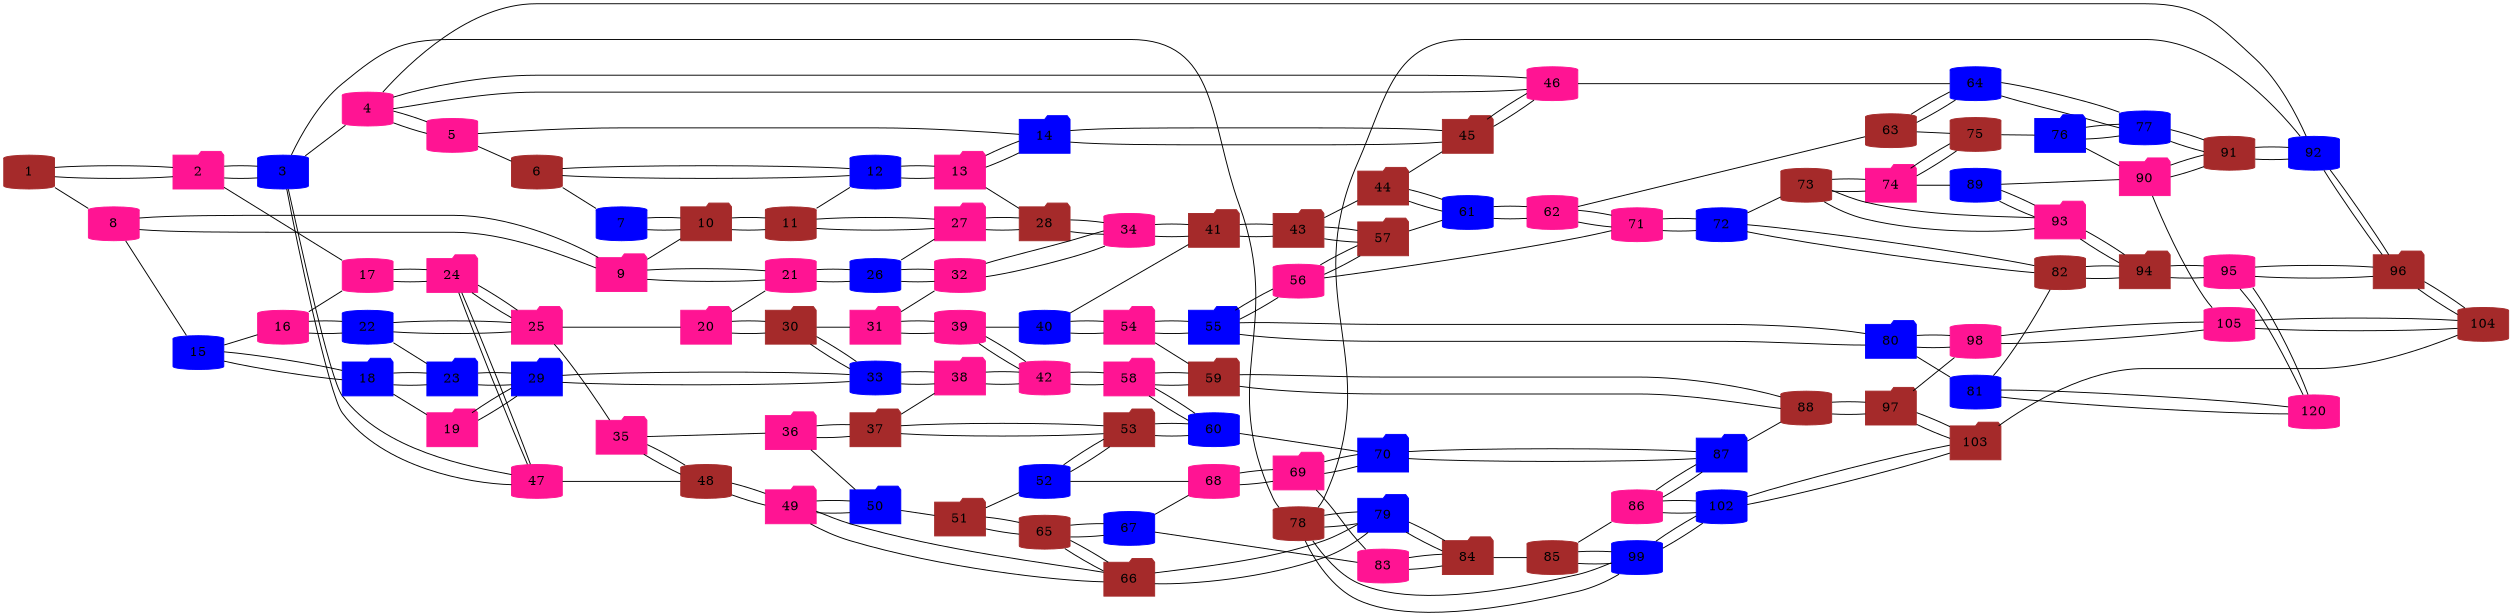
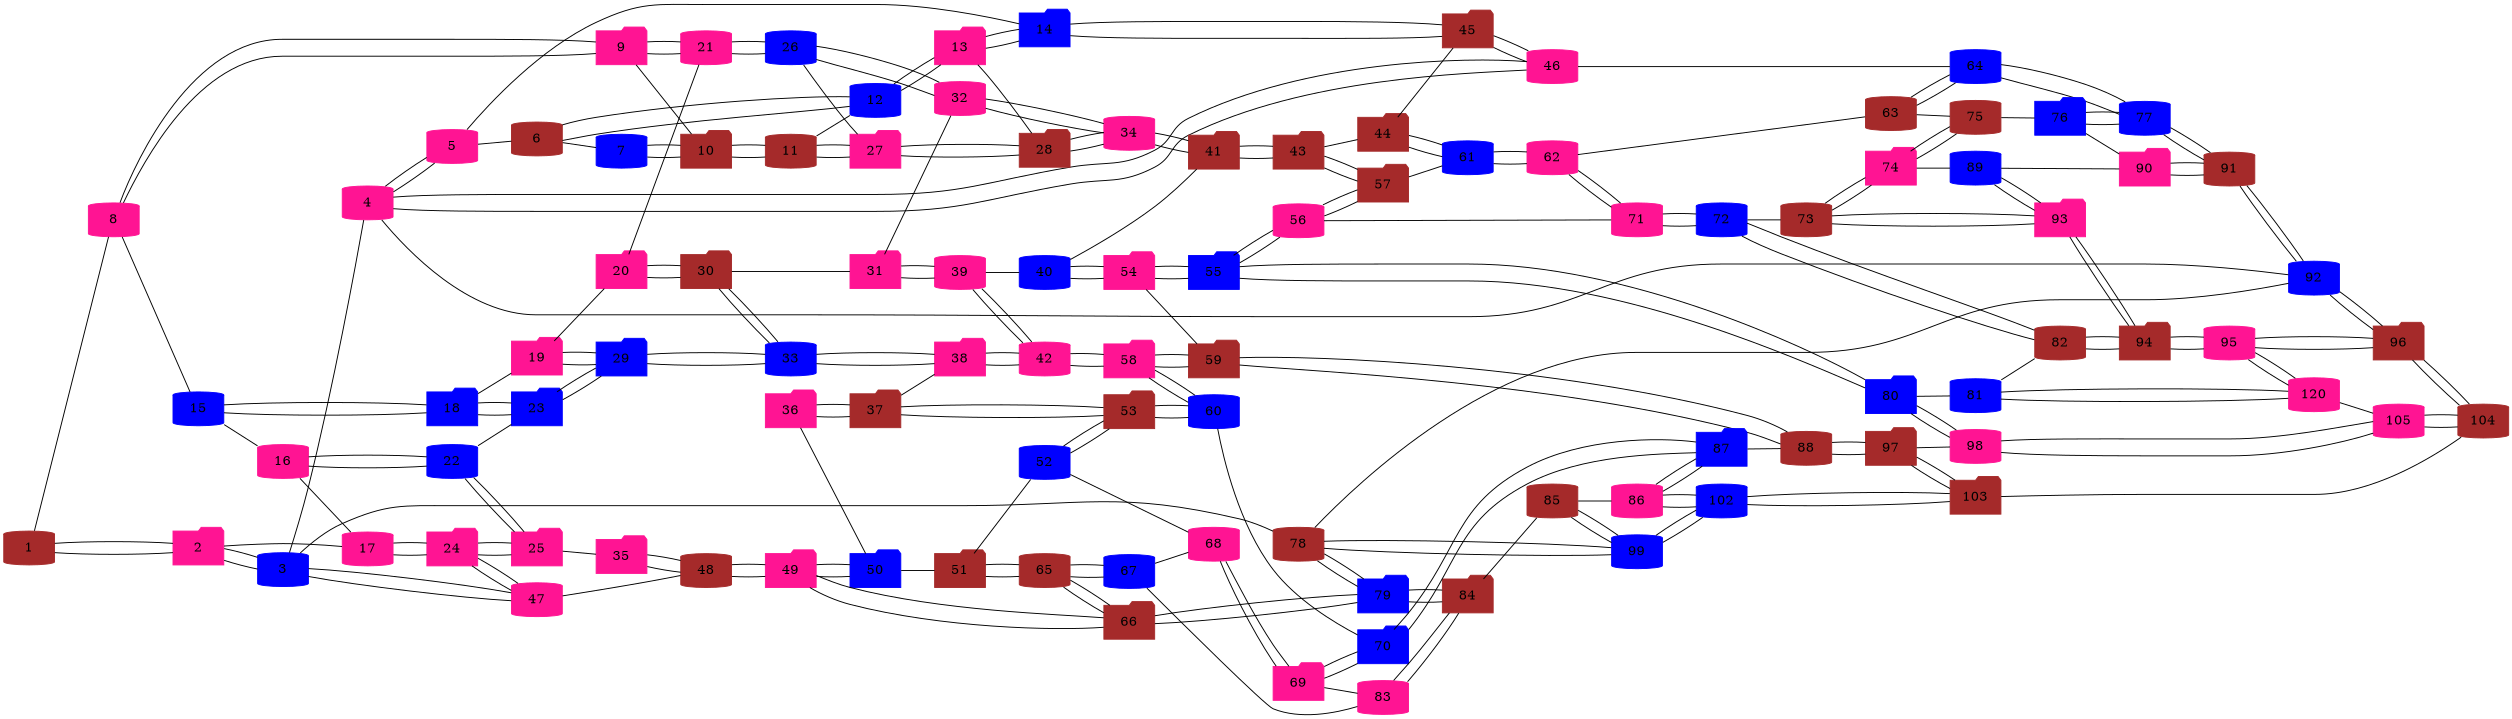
edge "90" -- "105": now "120" -- "105"
edge "25" -- "20": now "19" -- "20"
edge "36" -- "35": removed
